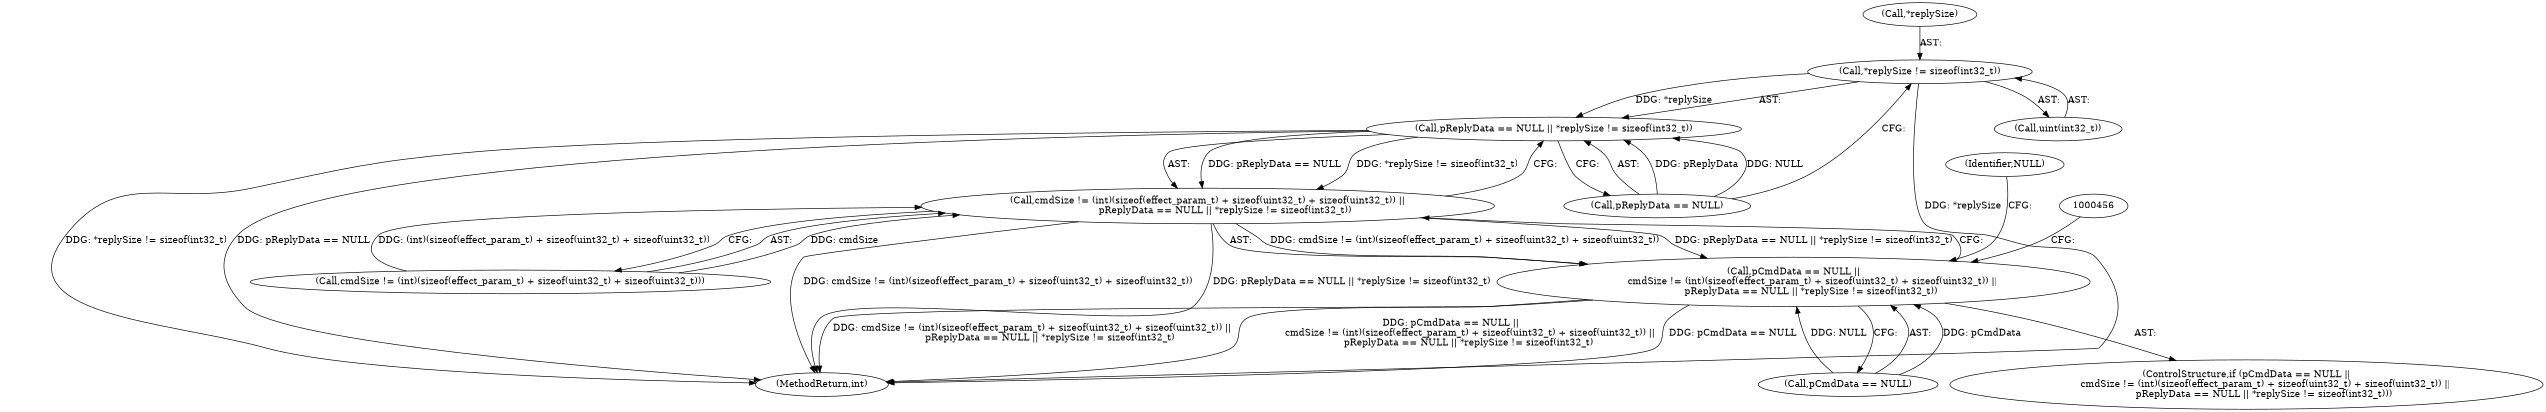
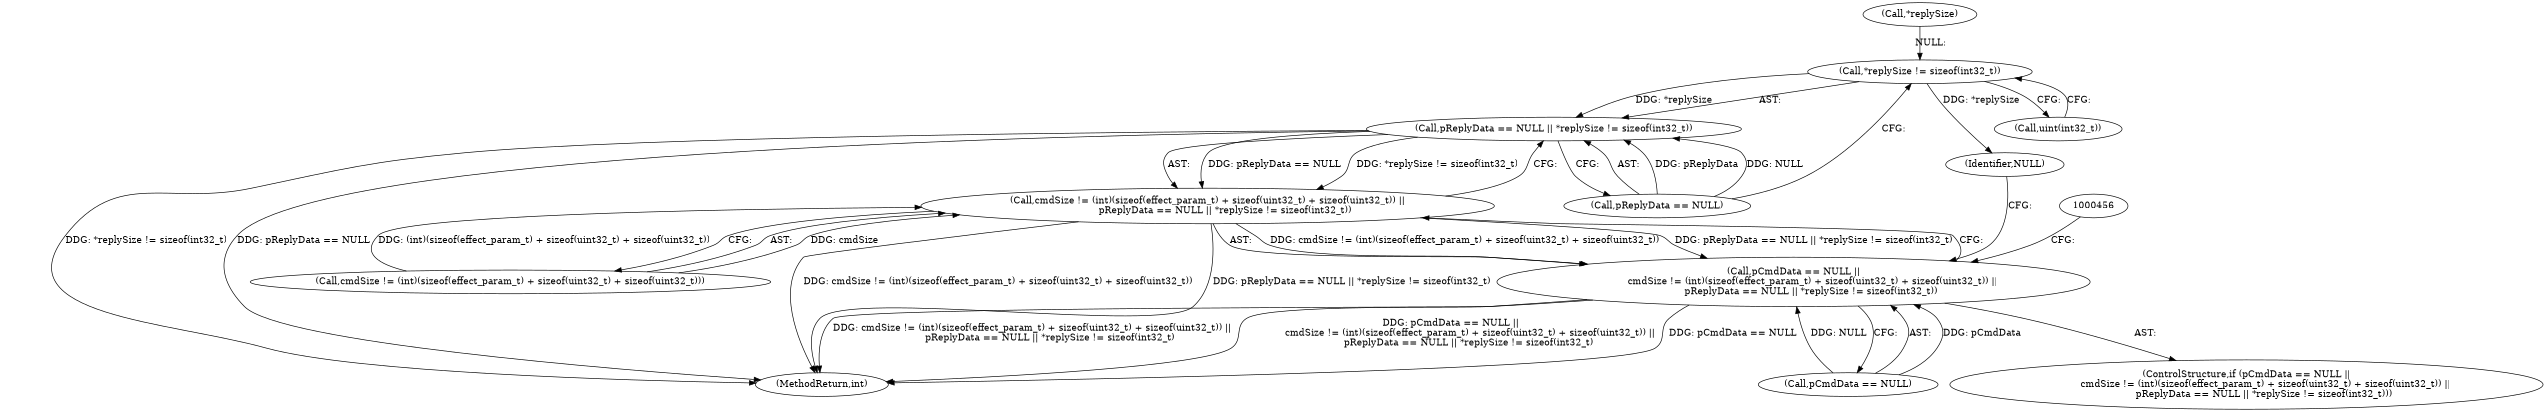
edge "(Call,*replySize)" -> "(Call,*replySize != sizeof(int32_t))": label "AST: " -> "NULL: "
edge "(Call,*replySize != sizeof(int32_t))" -> "(Call,uint(int32_t))": label "AST: " -> "CFG: "
edge "(Call,uint(int32_t))" -> "(Call,*replySize != sizeof(int32_t))": label "AST: " -> "CFG: "
edge "(Call,*replySize != sizeof(int32_t))" -> "(MethodReturn,int)": now "(Call,*replySize != sizeof(int32_t))" -> "(Identifier,NULL)"
